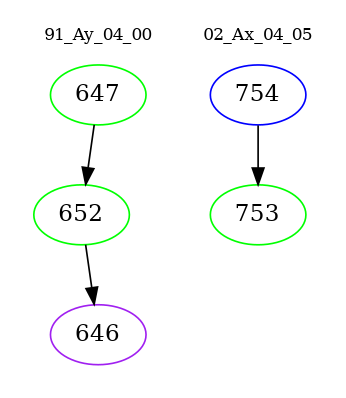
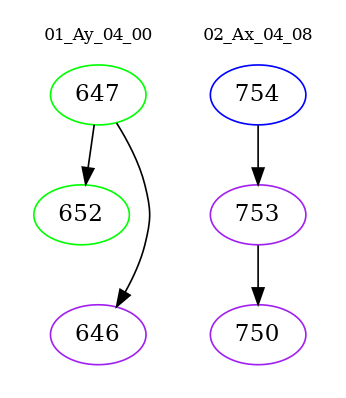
cluster "91_Ay_04_00": label "91_Ay_04_00" -> "01_Ay_04_00"
cluster "02_Ax_04_05": label "02_Ax_04_05" -> "02_Ax_04_08"
node "753": color green -> purple
edge "652" -> "646": now "647" -> "646"
node "750": added
